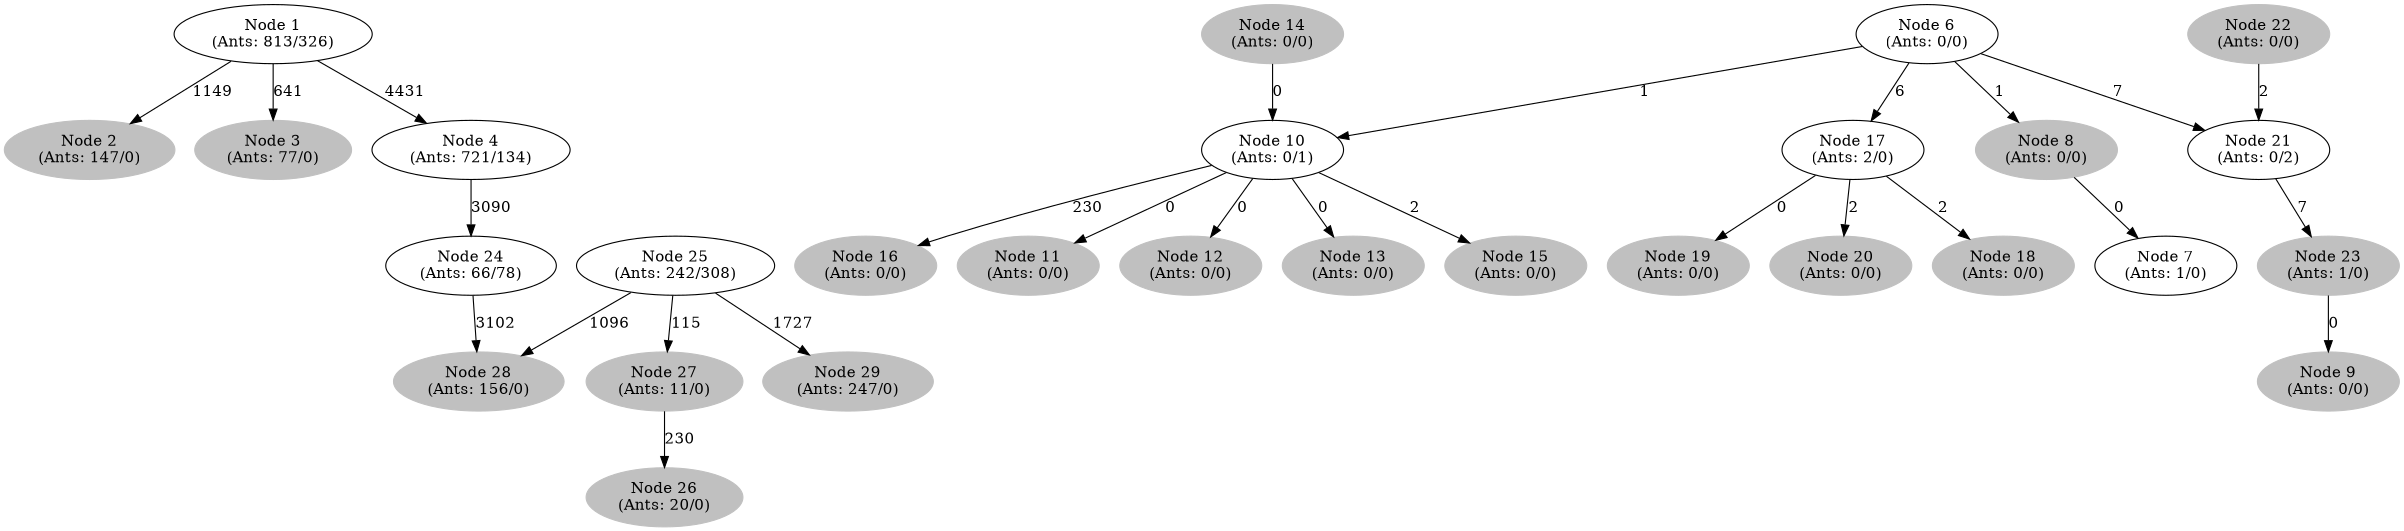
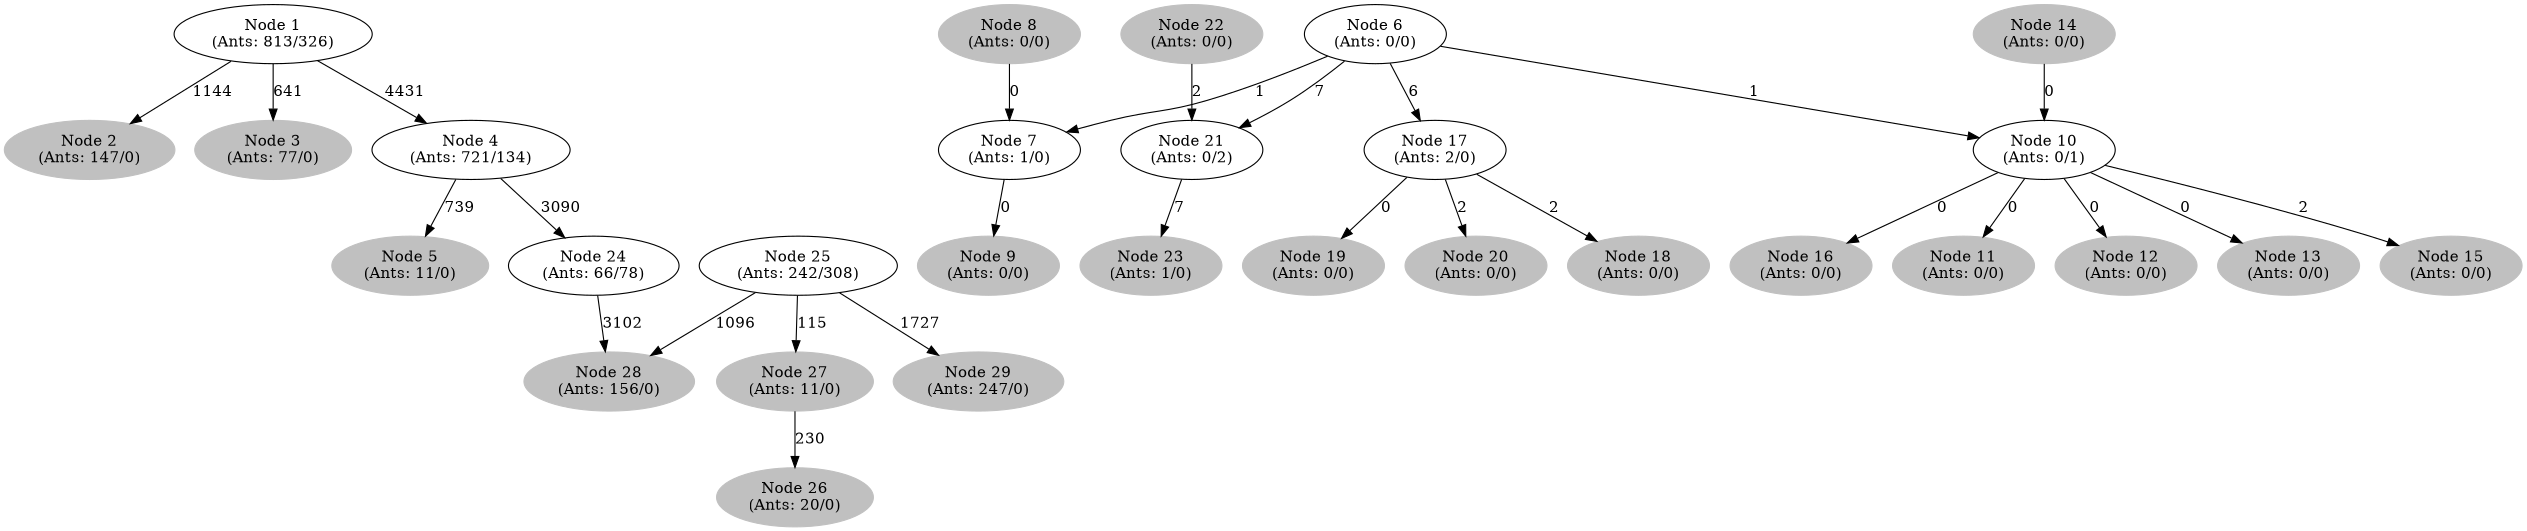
edge "Node 6 (Ants: 0/0)" -> "Node 8 (Ants: 0/0)": now "Node 6 (Ants: 0/0)" -> "Node 7 (Ants: 1/0)"
edge "Node 1 (Ants: 813/326)" -> "Node 2 (Ants: 147/0)": label "1149" -> "1144"
edge "Node 10 (Ants: 0/1)" -> "Node 16 (Ants: 0/0)": label "230" -> "0"
node "Node 5 (Ants: 11/0)": added
edge "Node 23 (Ants: 1/0)" -> "Node 9 (Ants: 0/0)": now "Node 7 (Ants: 1/0)" -> "Node 9 (Ants: 0/0)"
